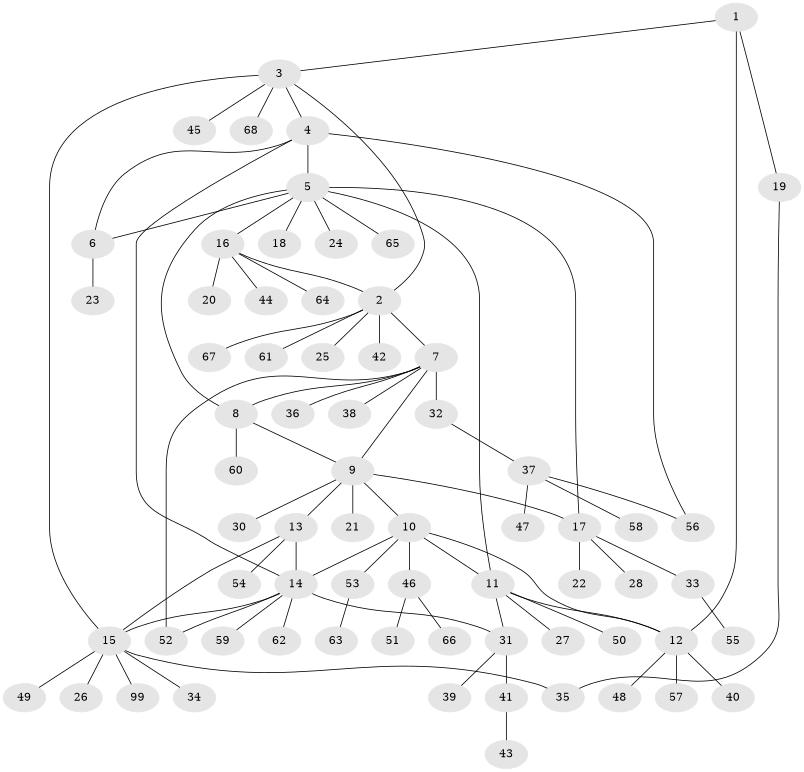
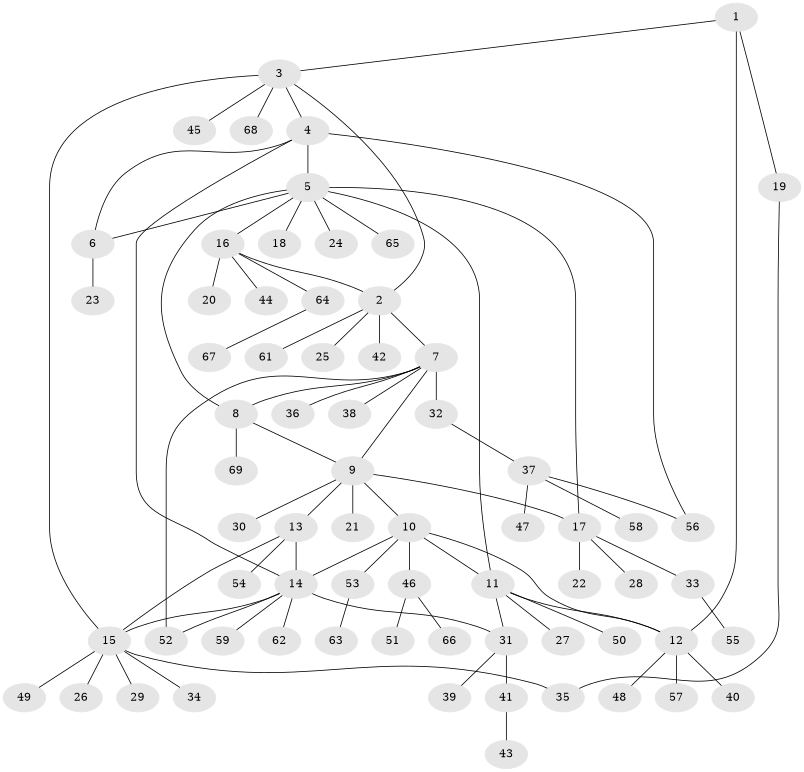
edge "2" -- "67": now "64" -- "67"
node "60": label "60" -> "69"
node "99": label "99" -> "29"
